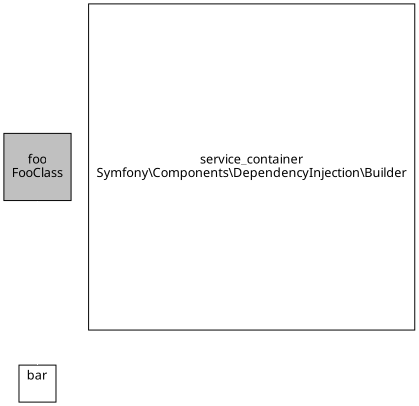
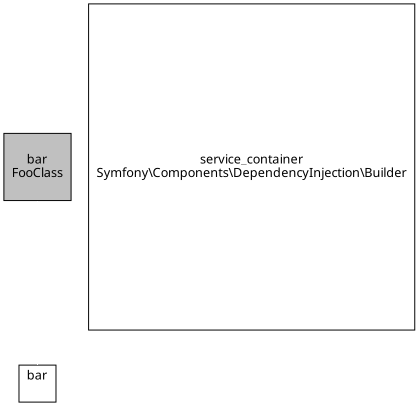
node "foo FooClass": label "foo FooClass" -> "bar FooClass"
